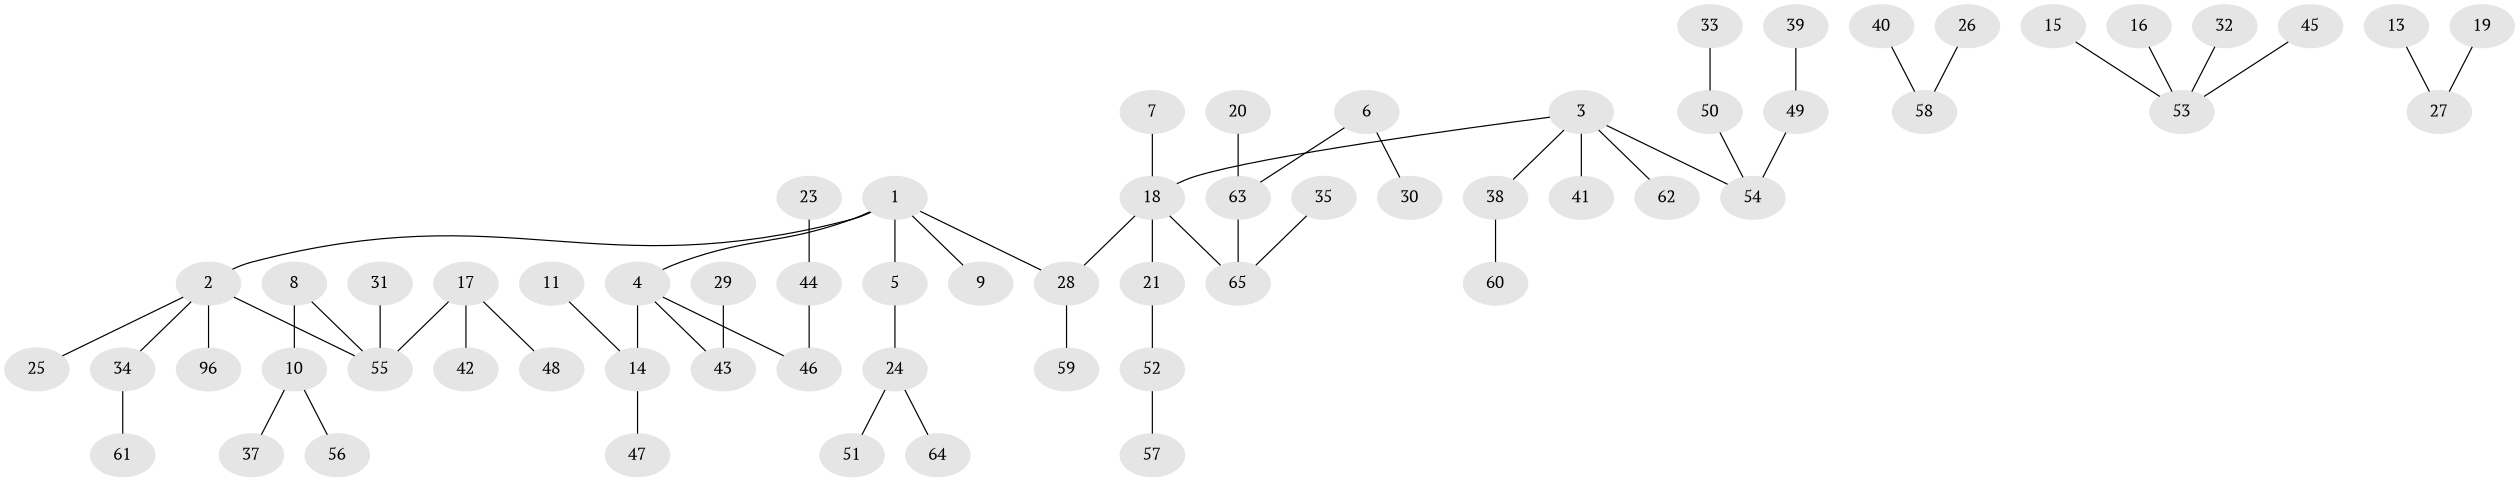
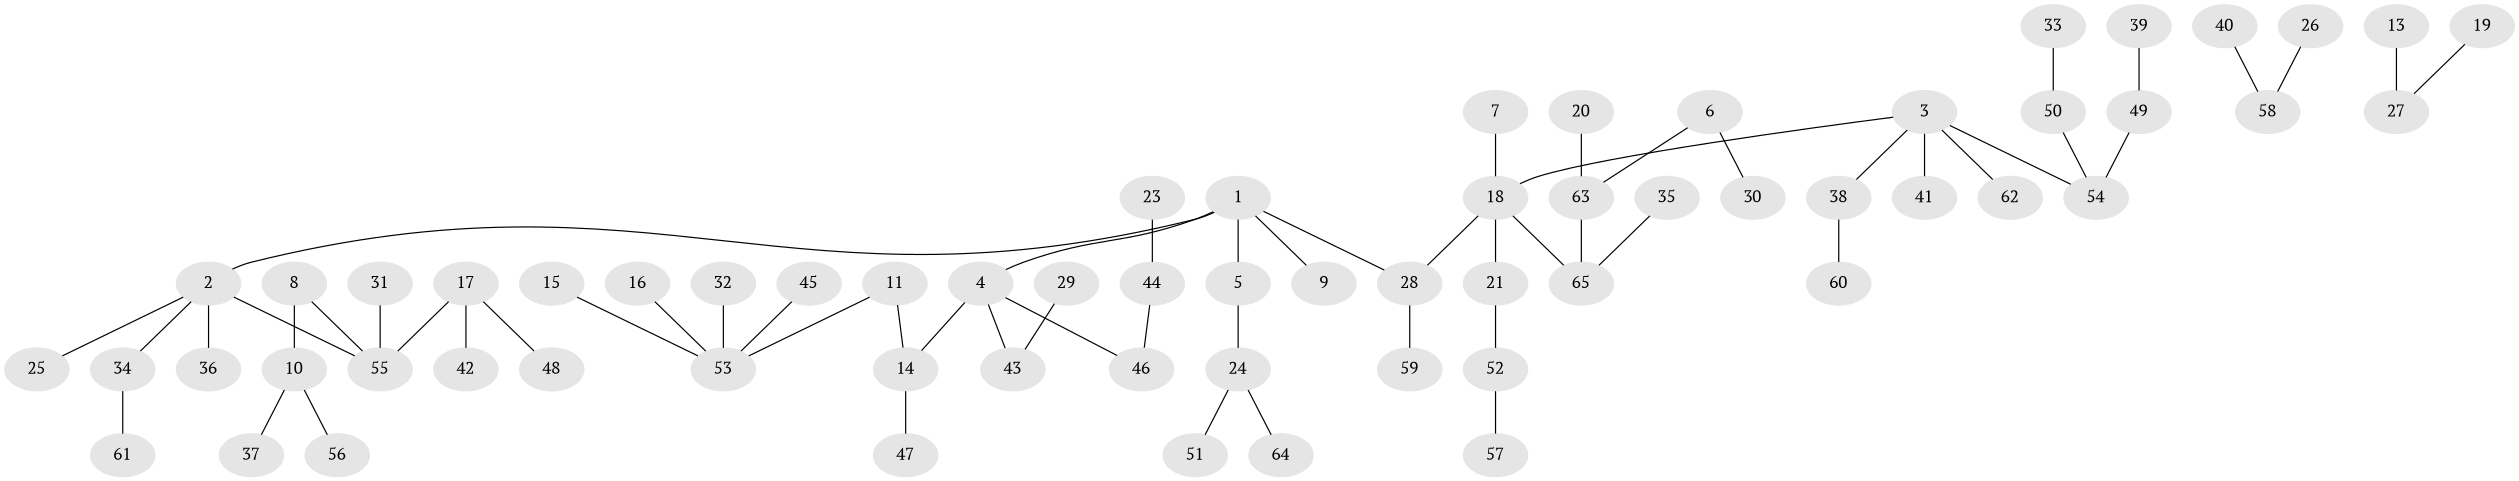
edge "11" -- "53": added
node "96": label "96" -> "36"
